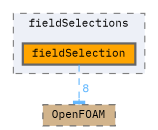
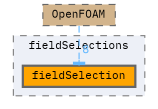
edge "fieldSelection" -> "OpenFOAM": reversed
